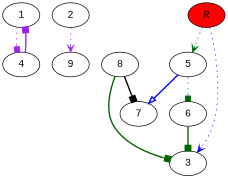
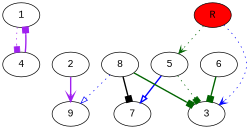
edge "2" -> "9": style dotted -> bold
edge "5" -> "6": now "5" -> "3"
edge "8" -> "9": added
